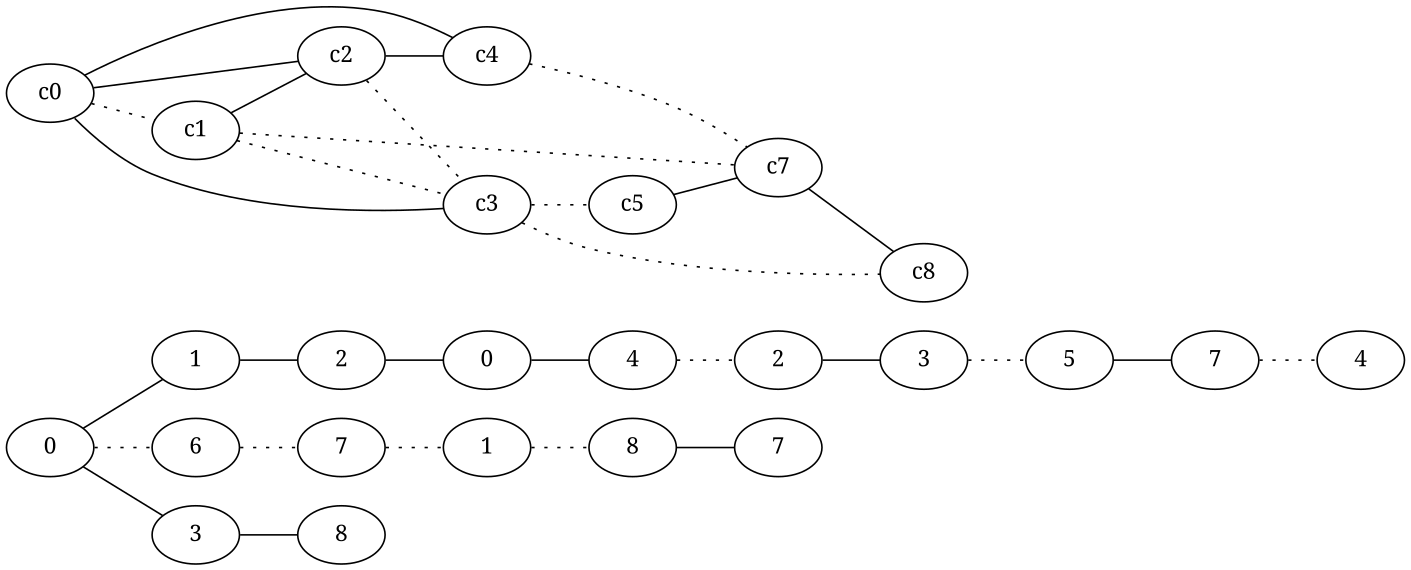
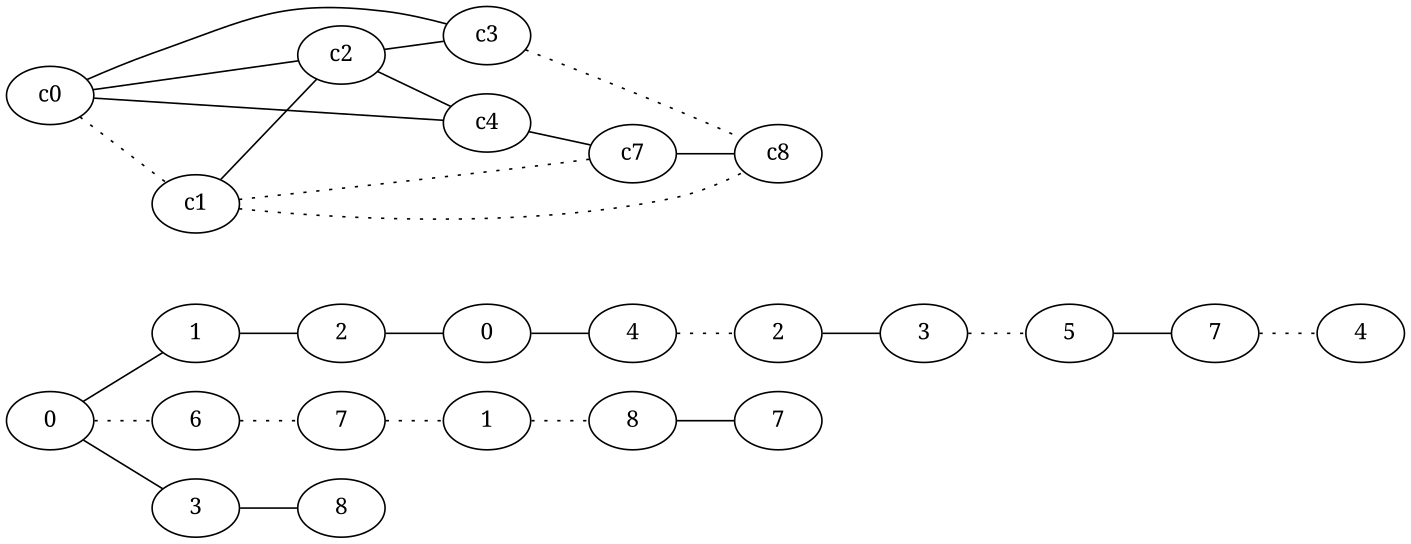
edge "c4" -- "c7": style dotted -> solid
edge "c2" -- "c3": style dotted -> solid
edge "c1" -- "c3": now "c1" -- "c8"
node "c5": removed
